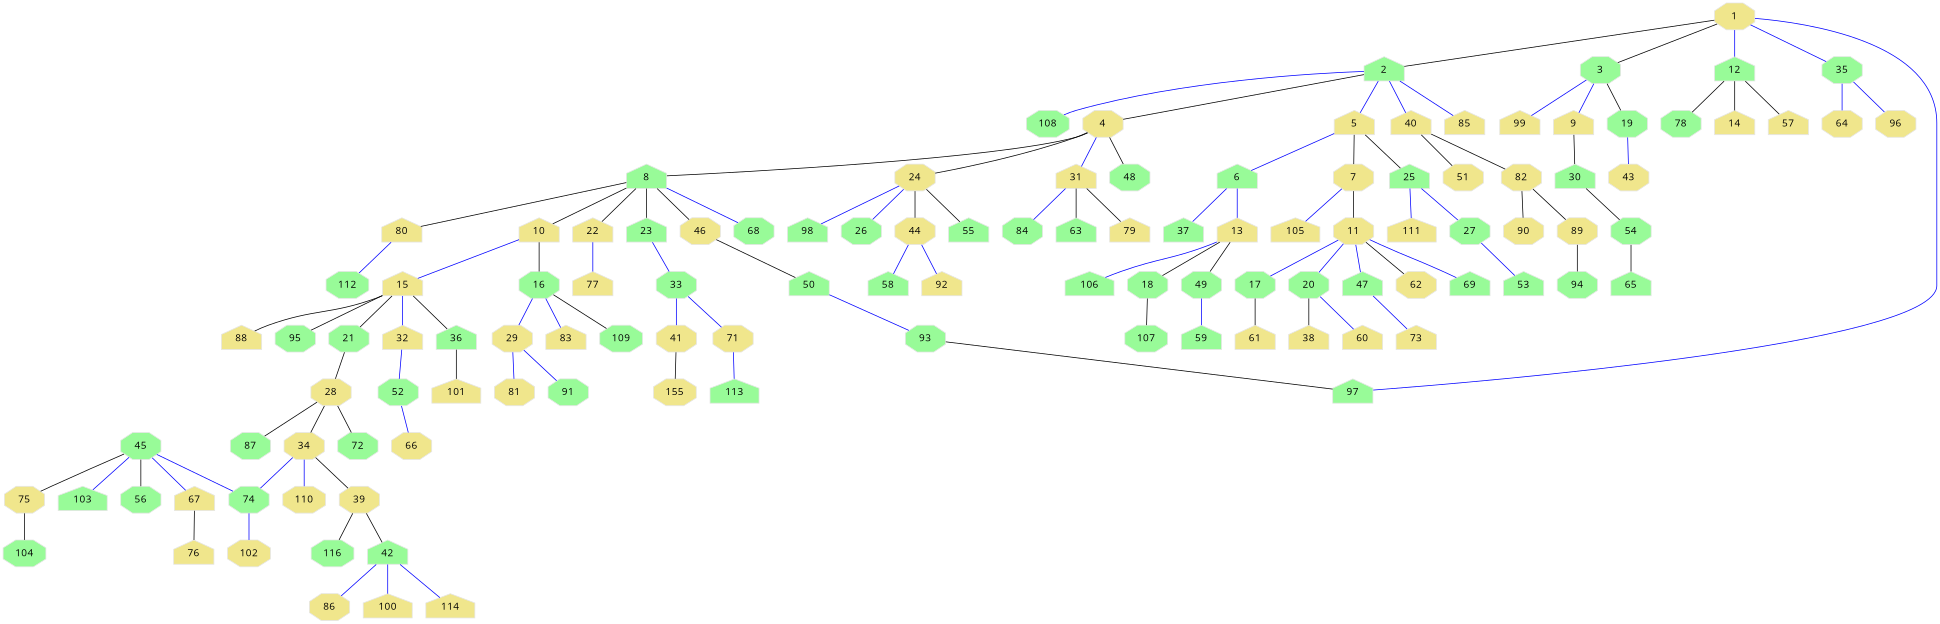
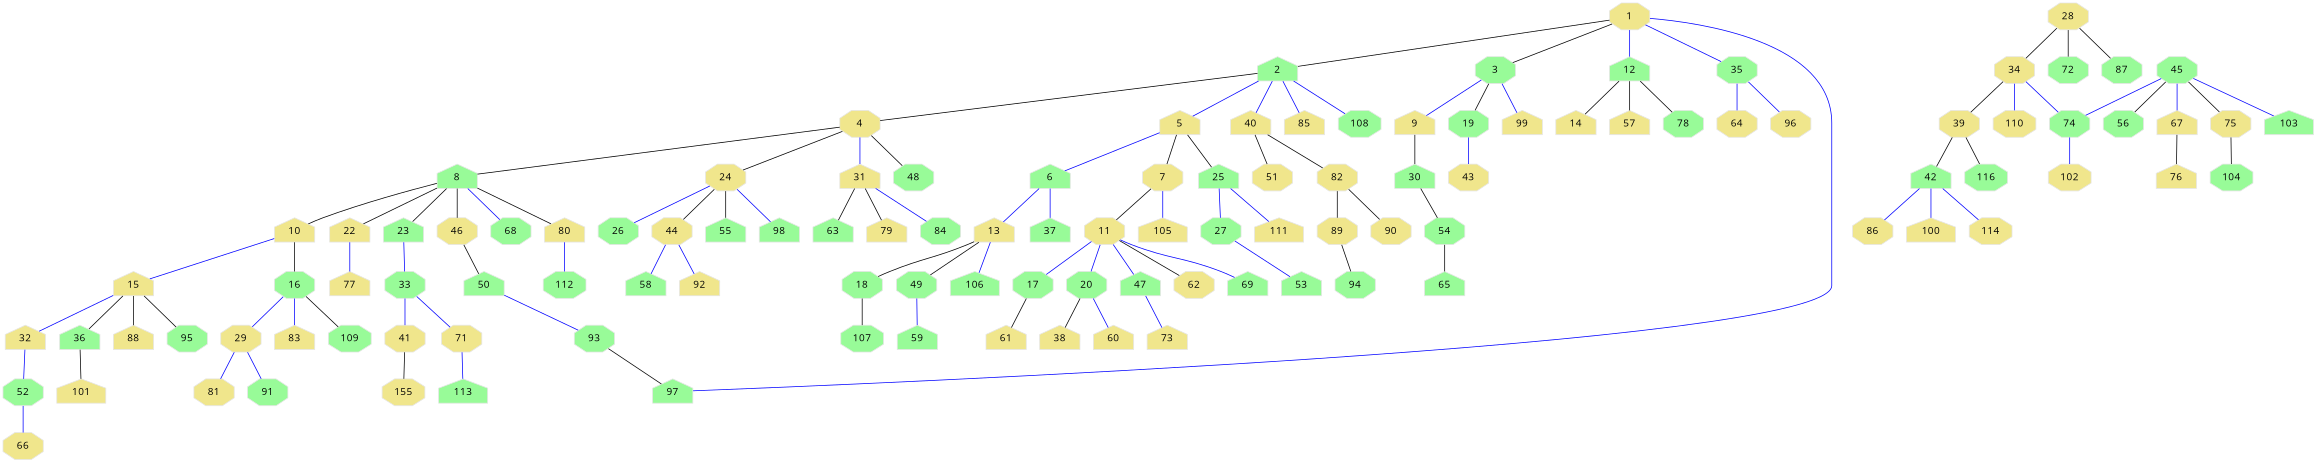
node "21": removed
node "114": shape house -> octagon
